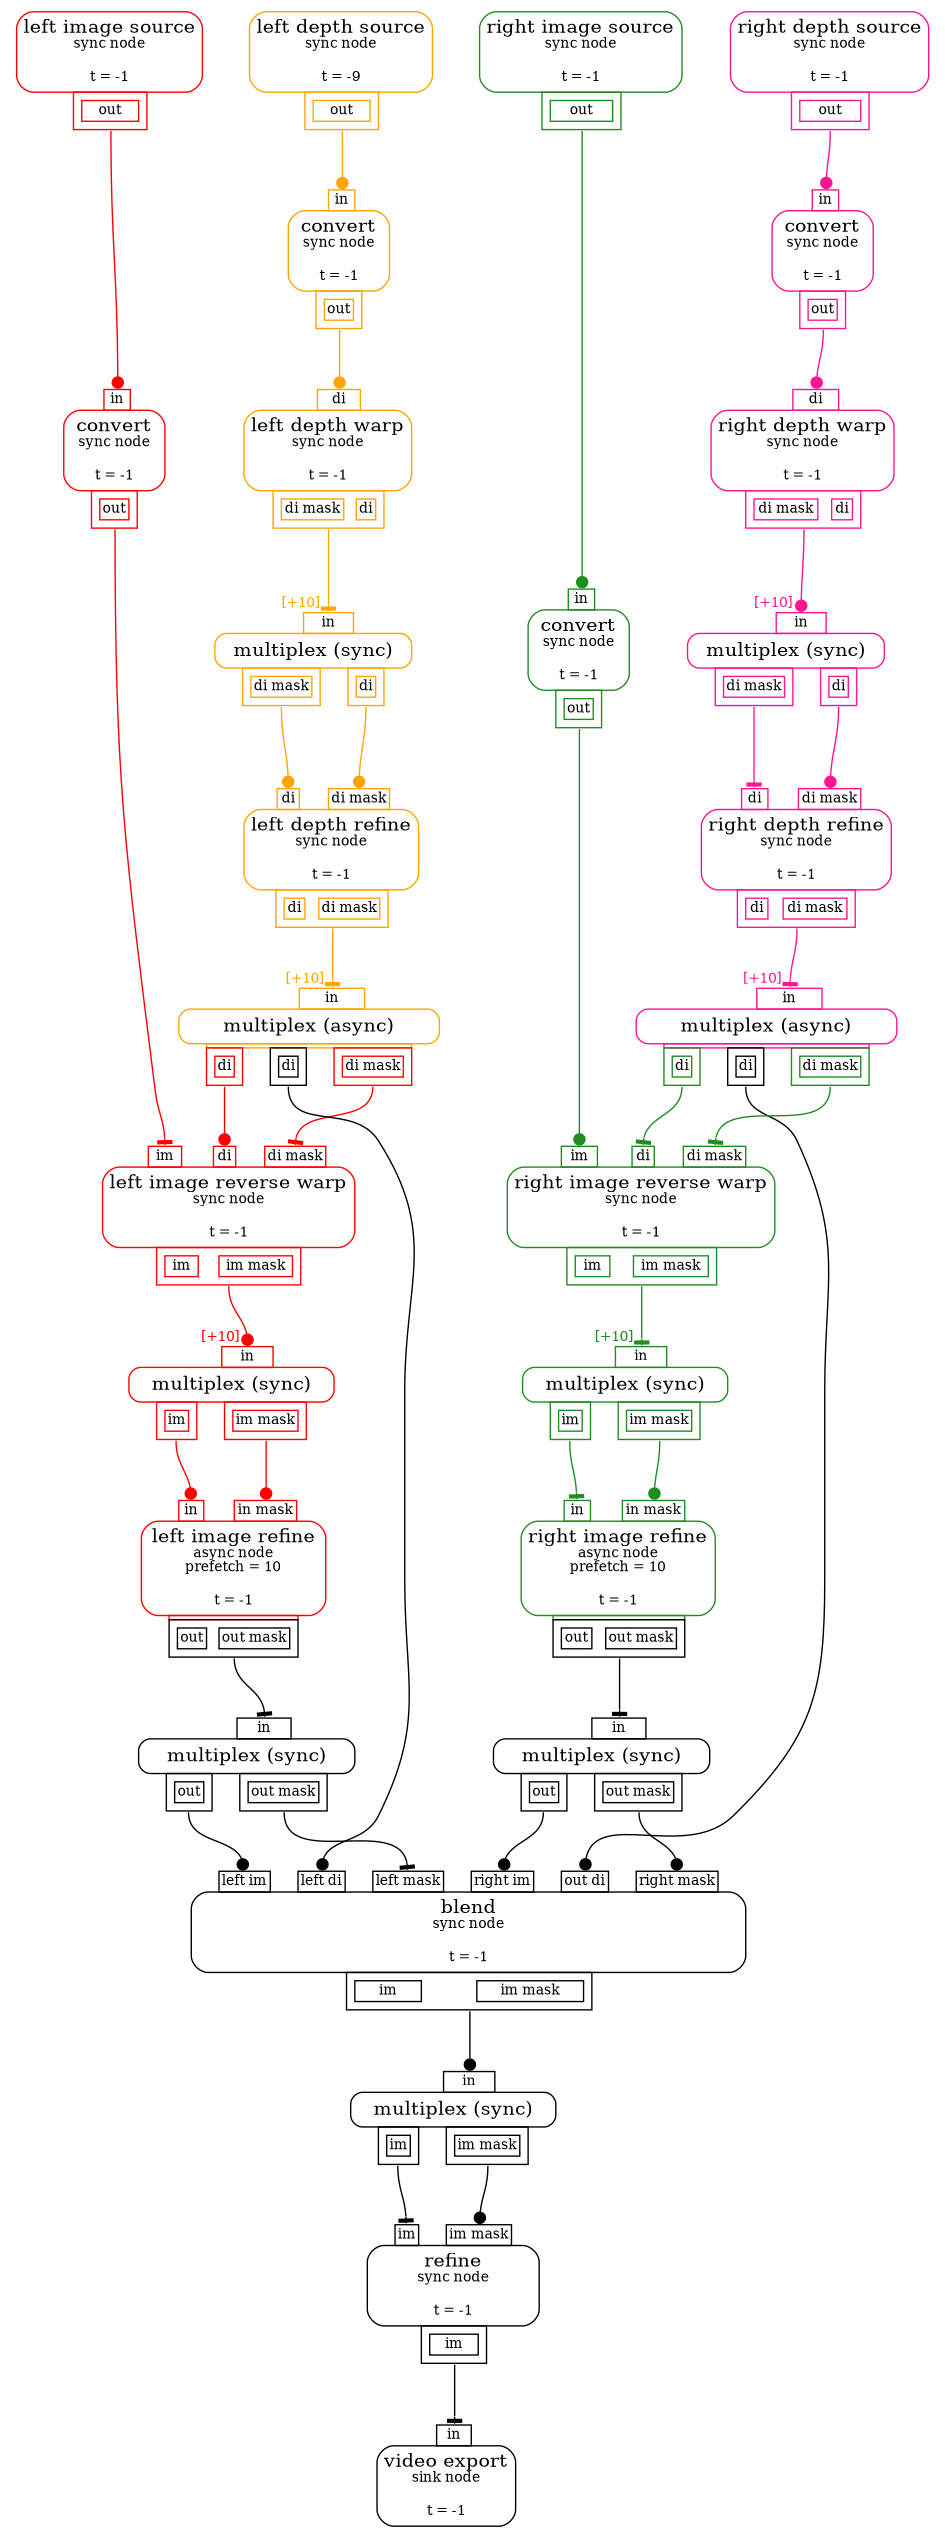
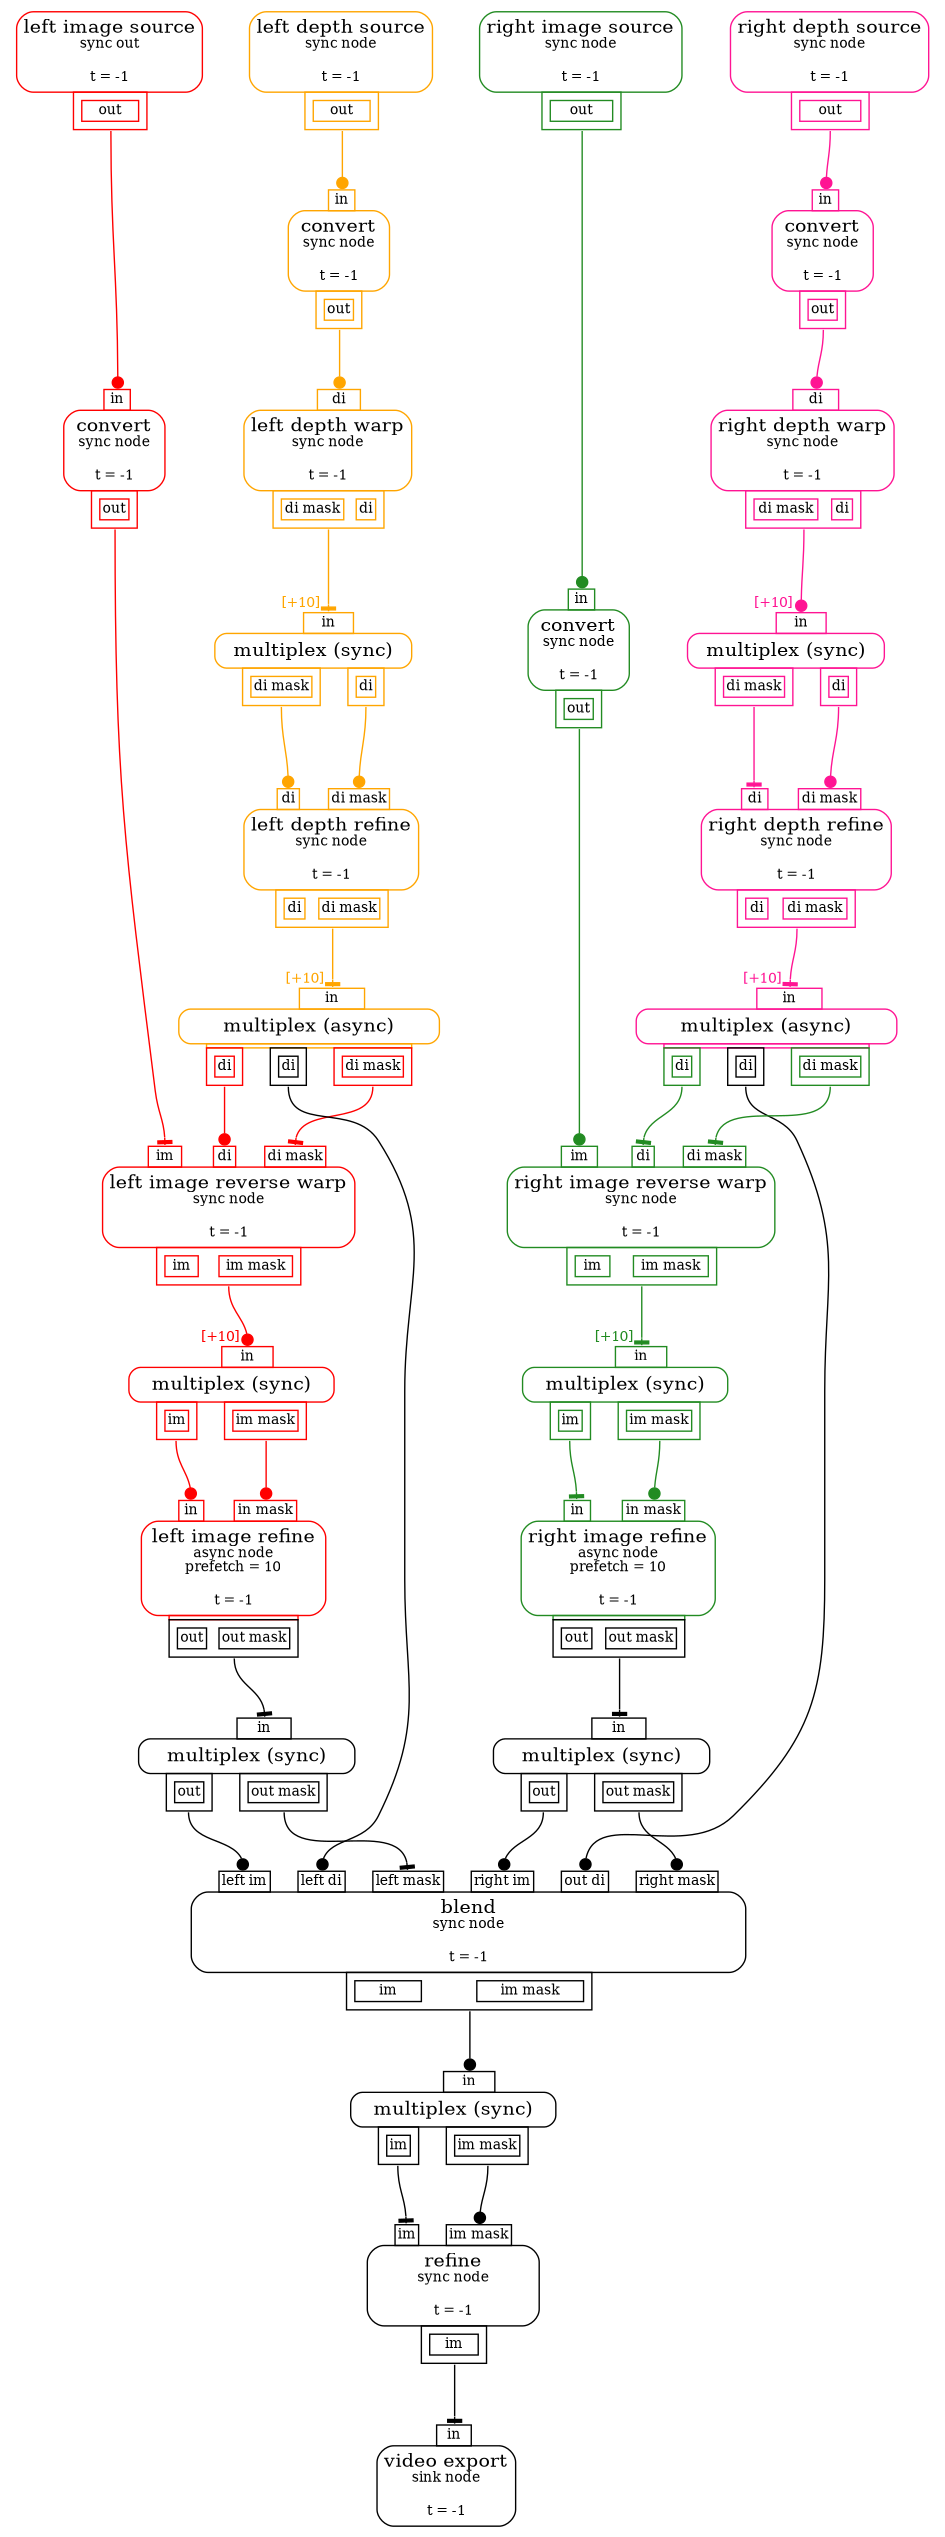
node "left image source": text "sync node" -> "sync out"
node "left depth source": text "t = -9" -> "t = -1"
